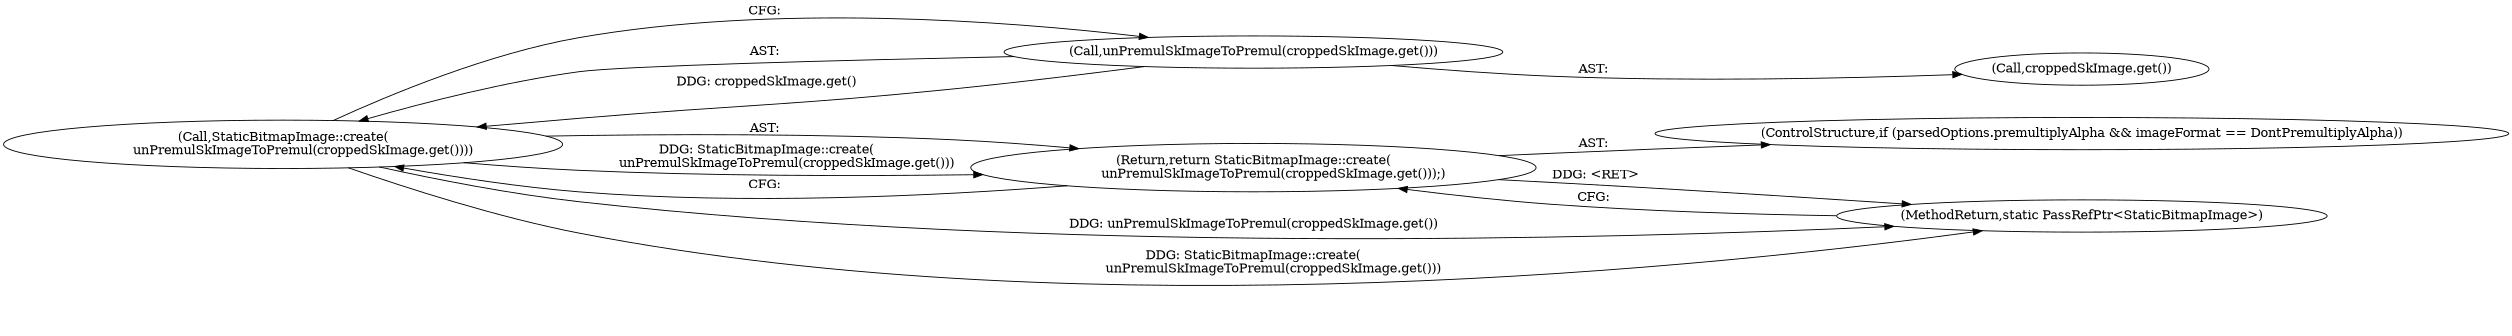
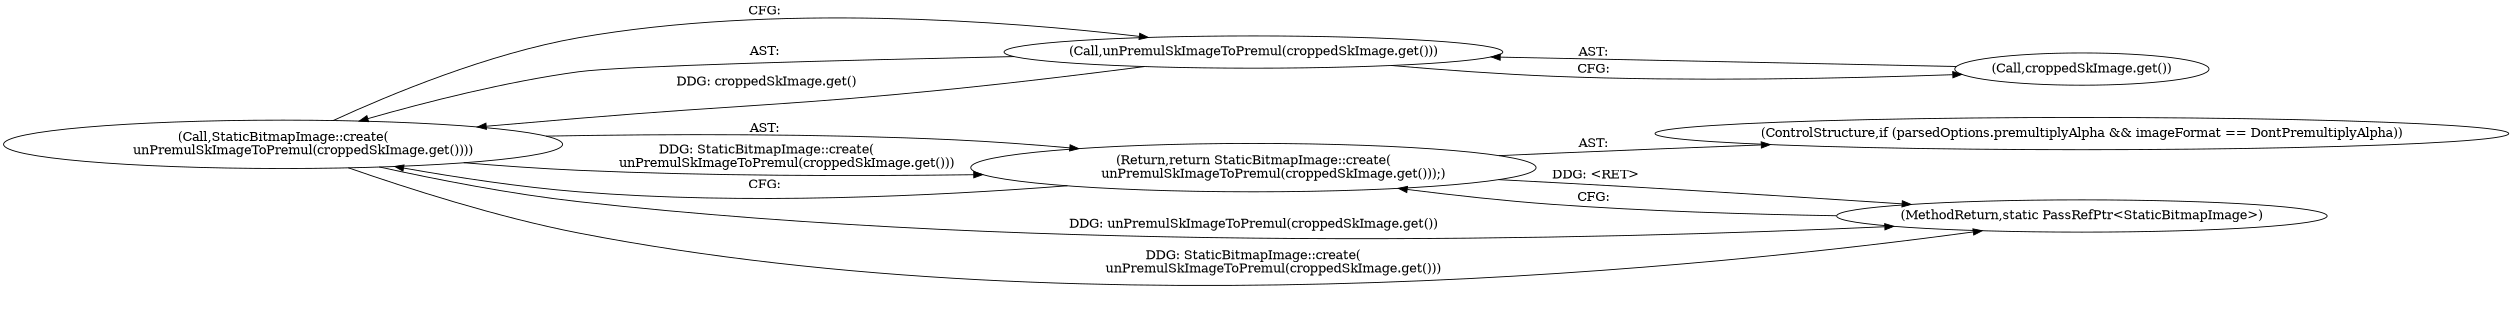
edge "(Call,croppedSkImage.get())" -> "(Call,unPremulSkImageToPremul(croppedSkImage.get()))": added, label "AST:"
edge "(Call,unPremulSkImageToPremul(croppedSkImage.get()))" -> "(Call,croppedSkImage.get())": label "AST: " -> "CFG: "
